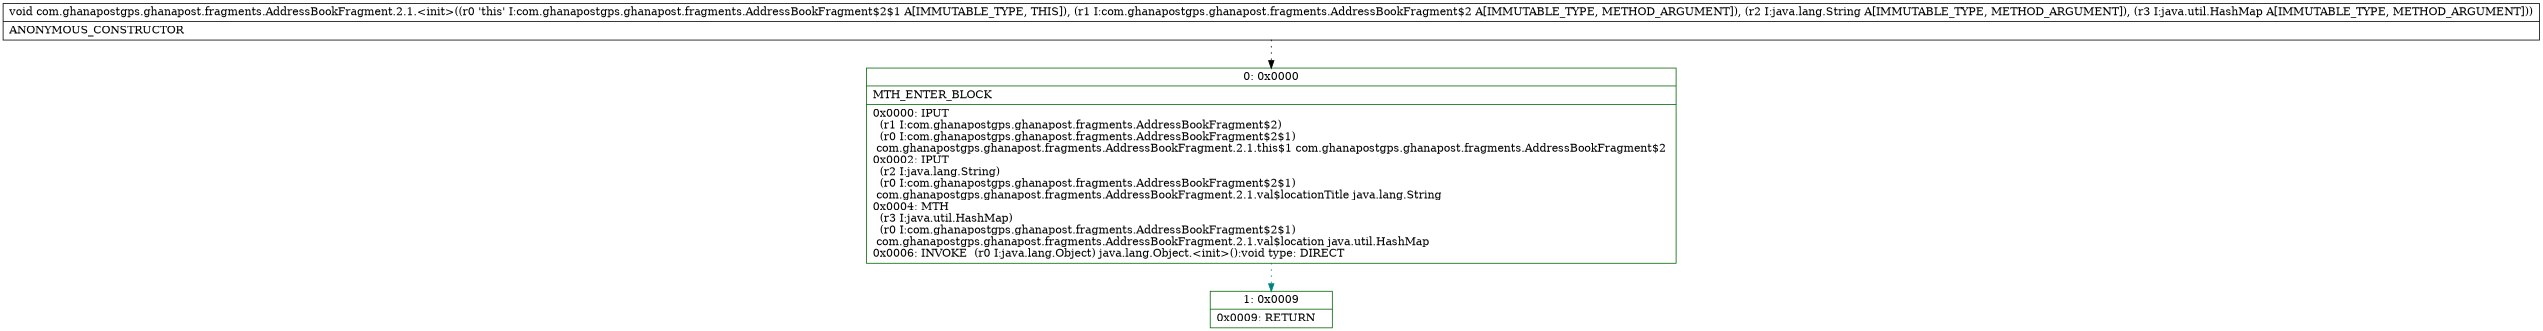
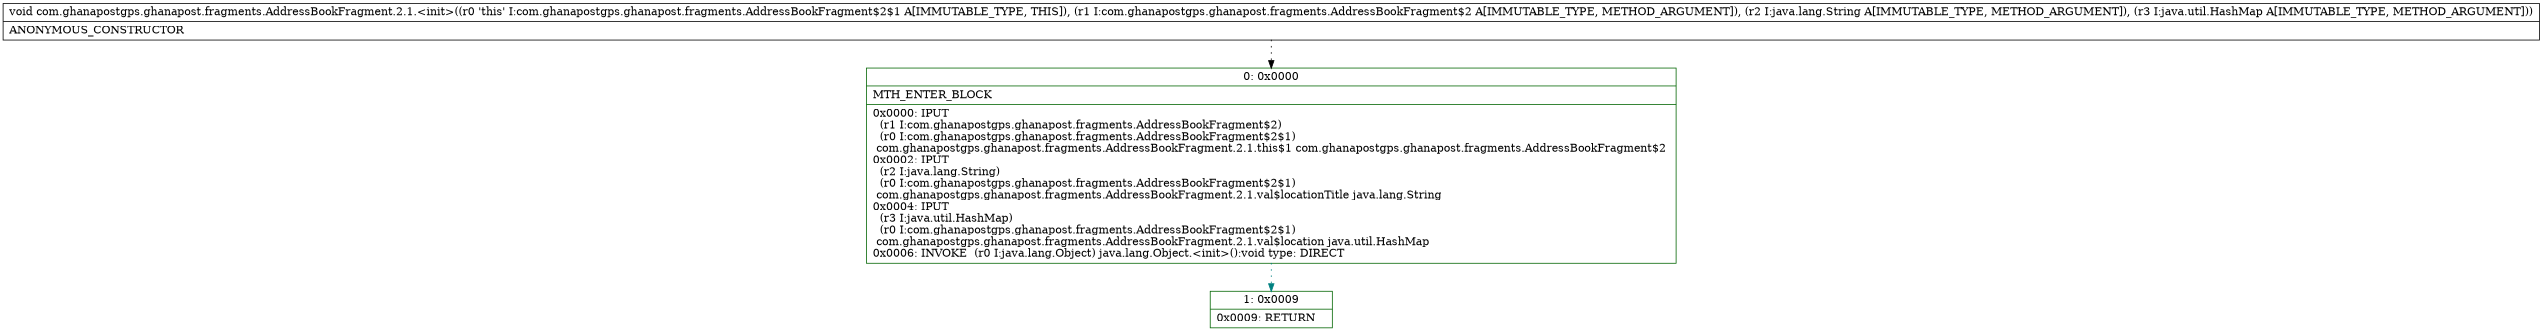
node "0: 0x0000": text "0x0004: MTH" -> "0x0004: IPUT"
